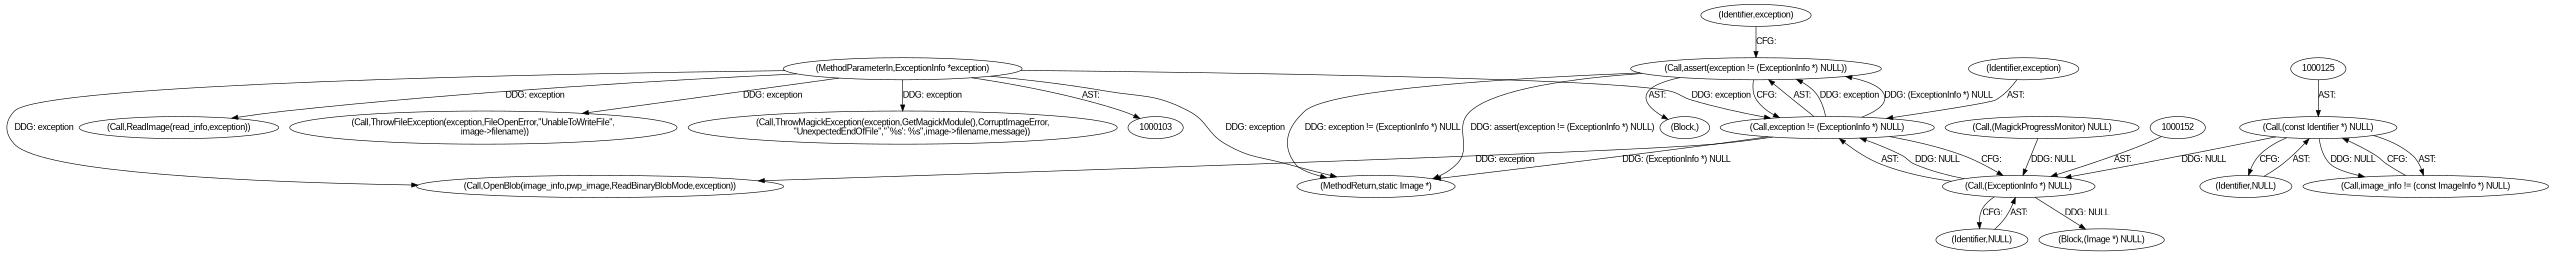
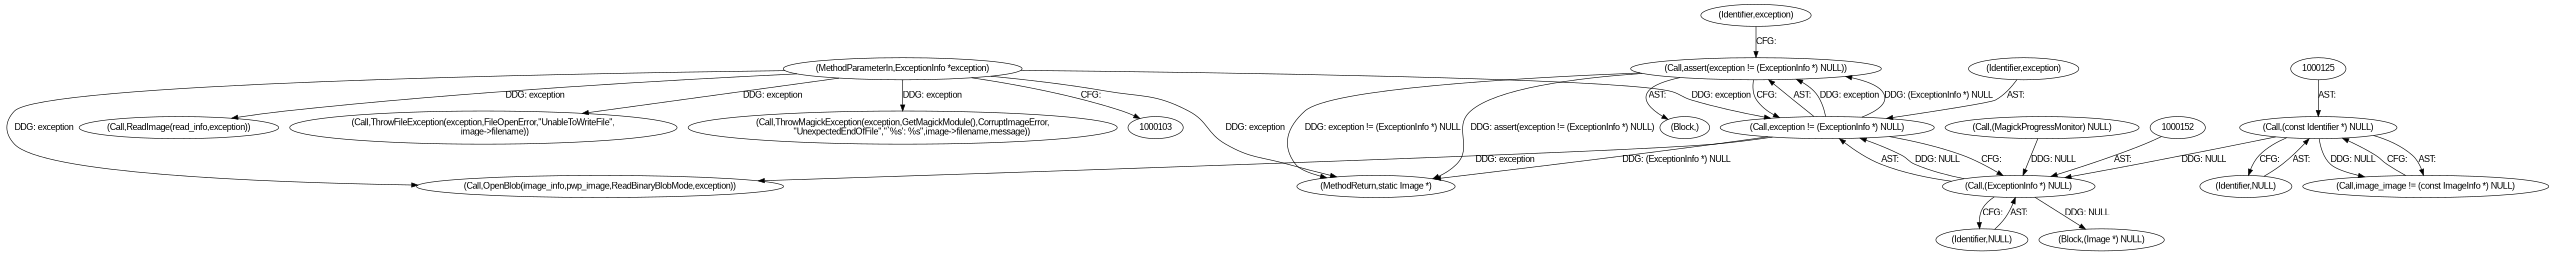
edge "(MethodParameterIn,ExceptionInfo *exception)" -> "1000103": label "AST: " -> "CFG: "
node "(Call,image_info != (const ImageInfo *) NULL)": label "(Call,image_info != (const ImageInfo *) NULL)" -> "(Call,image_image != (const ImageInfo *) NULL)"
